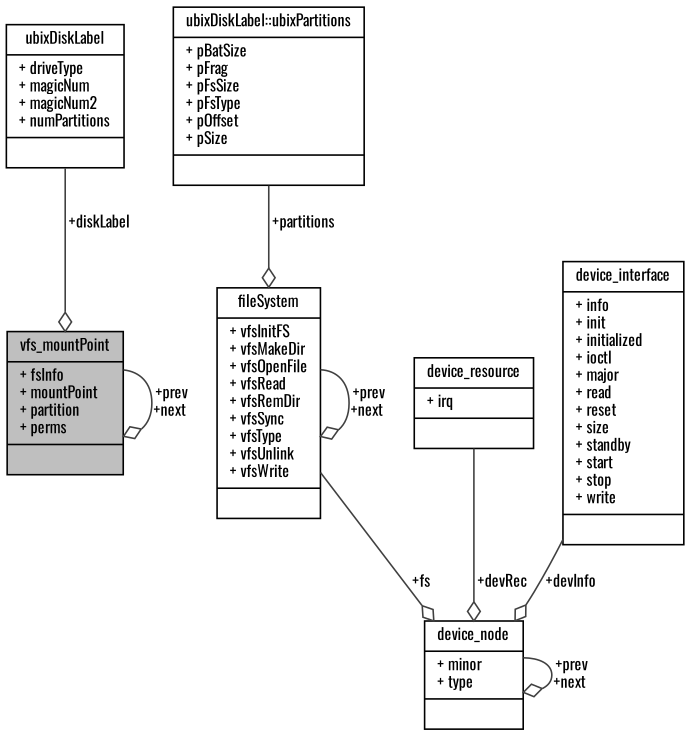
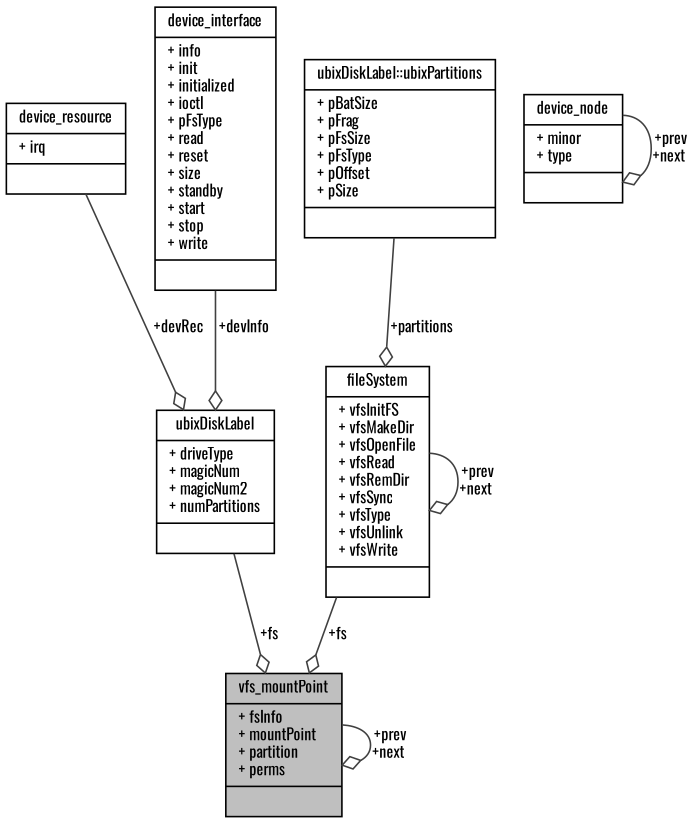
edge "ubixDiskLabel" -> "vfs_mountPoint": label " +diskLabel" -> " +fs"
node "device_interface": text "+ major" -> "+ pFsType"
edge "device_resource" -> "device_node": now "device_resource" -> "ubixDiskLabel"
edge "fileSystem" -> "device_node": now "fileSystem" -> "vfs_mountPoint"
edge "device_interface" -> "device_node": now "device_interface" -> "ubixDiskLabel"
